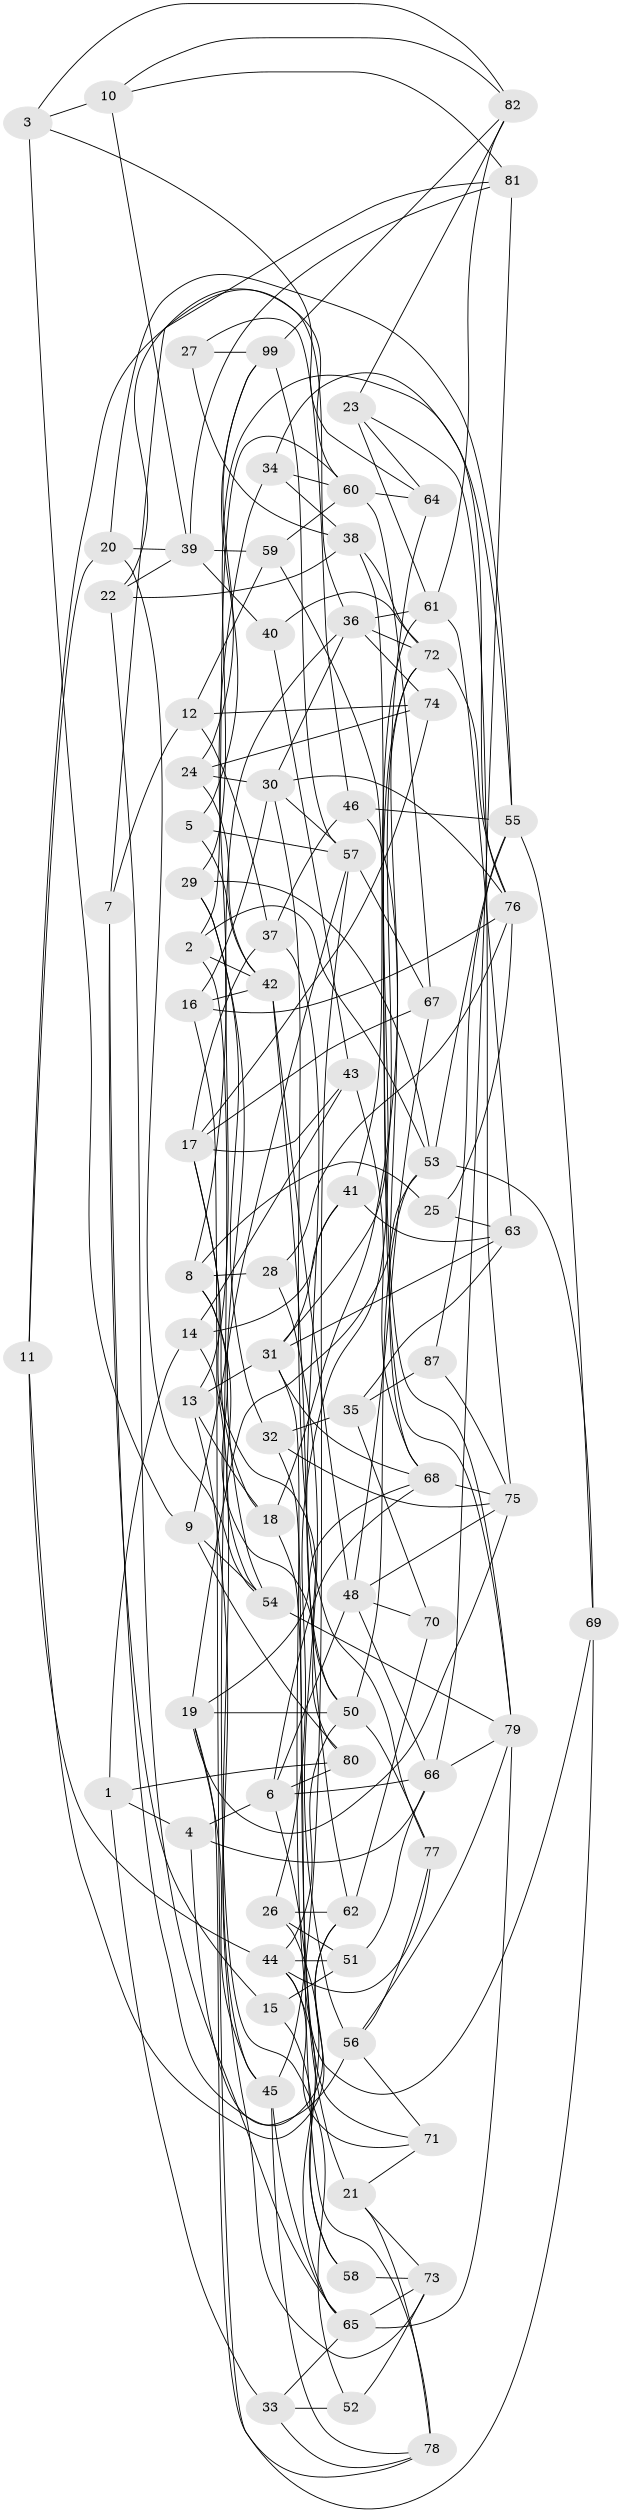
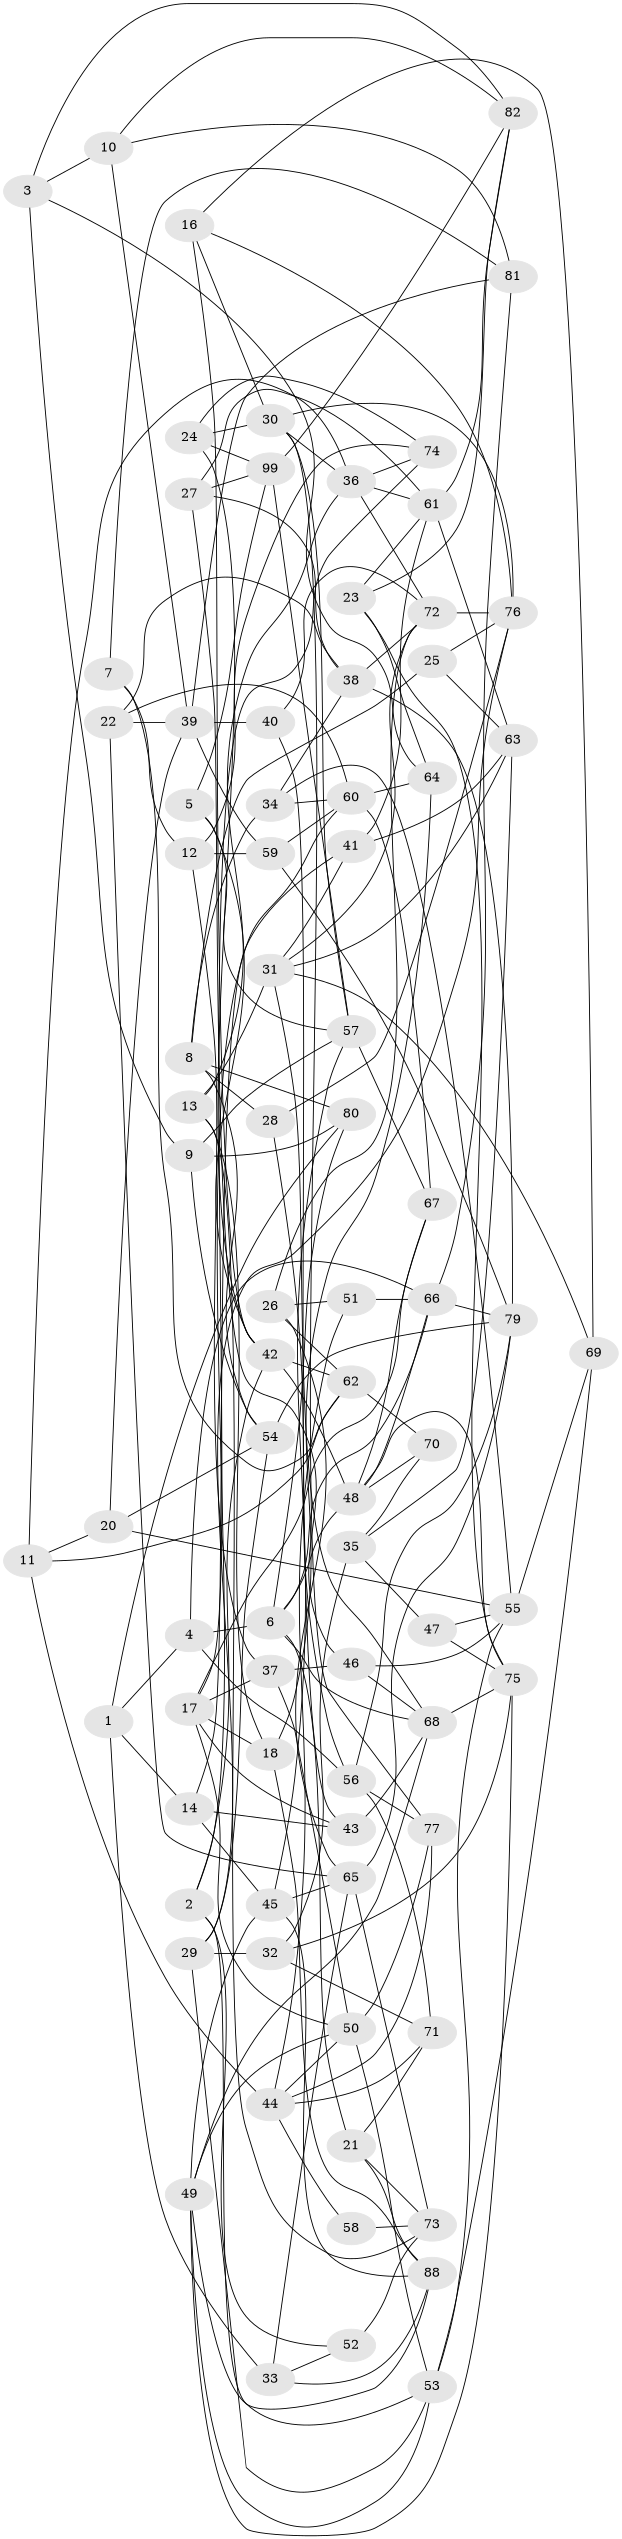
edge "27" -- "61": added
node "87": label "87" -> "47"
node "19": label "19" -> "49"
node "15": removed
node "78": label "78" -> "88"
